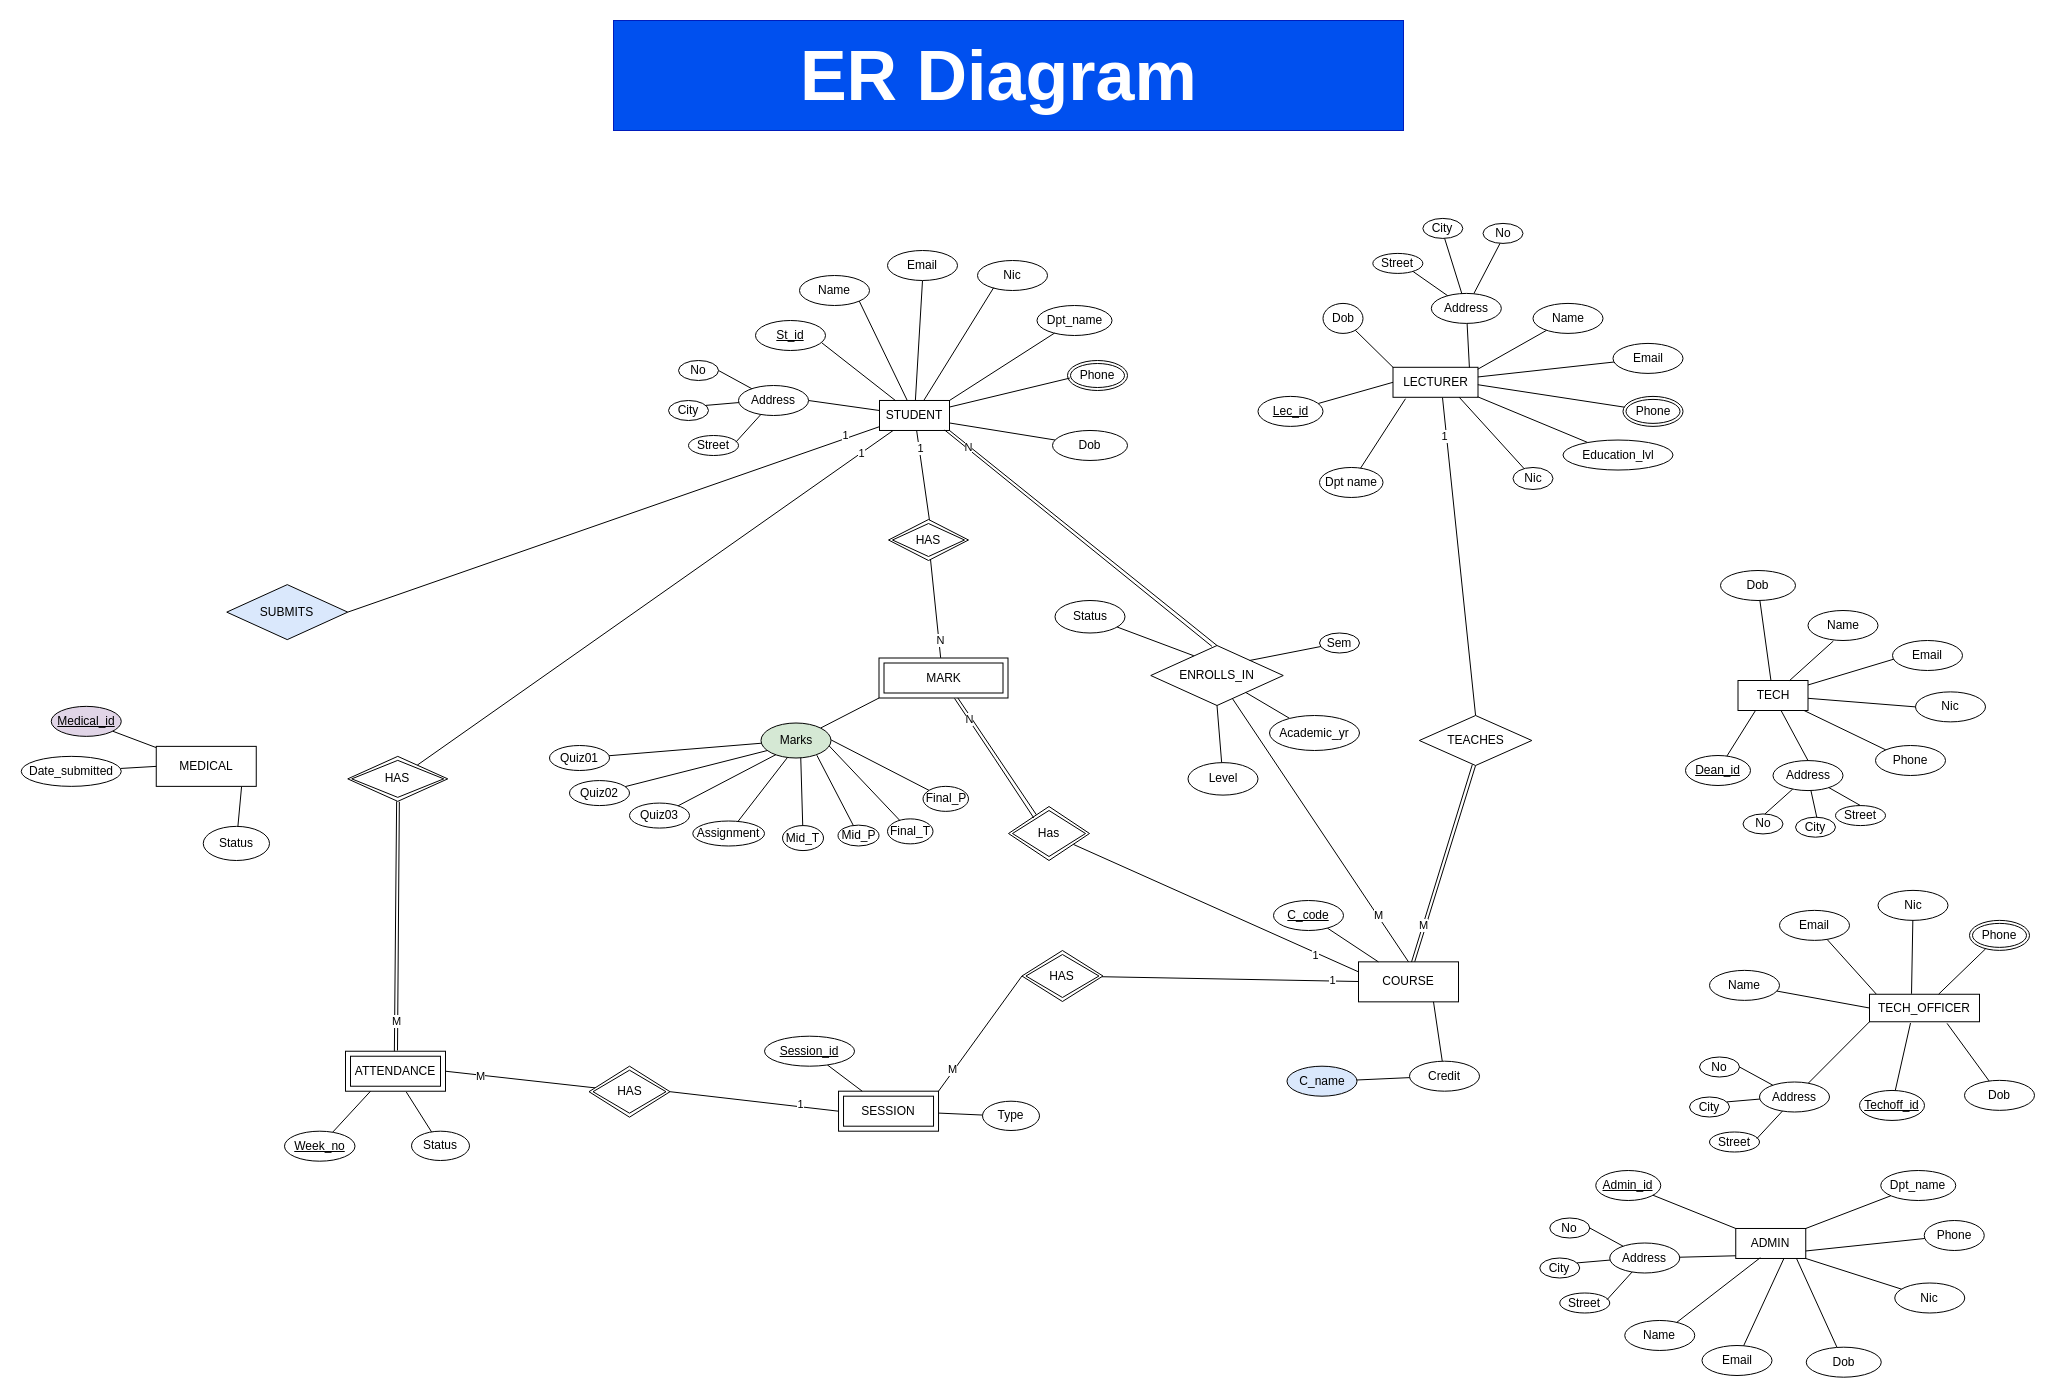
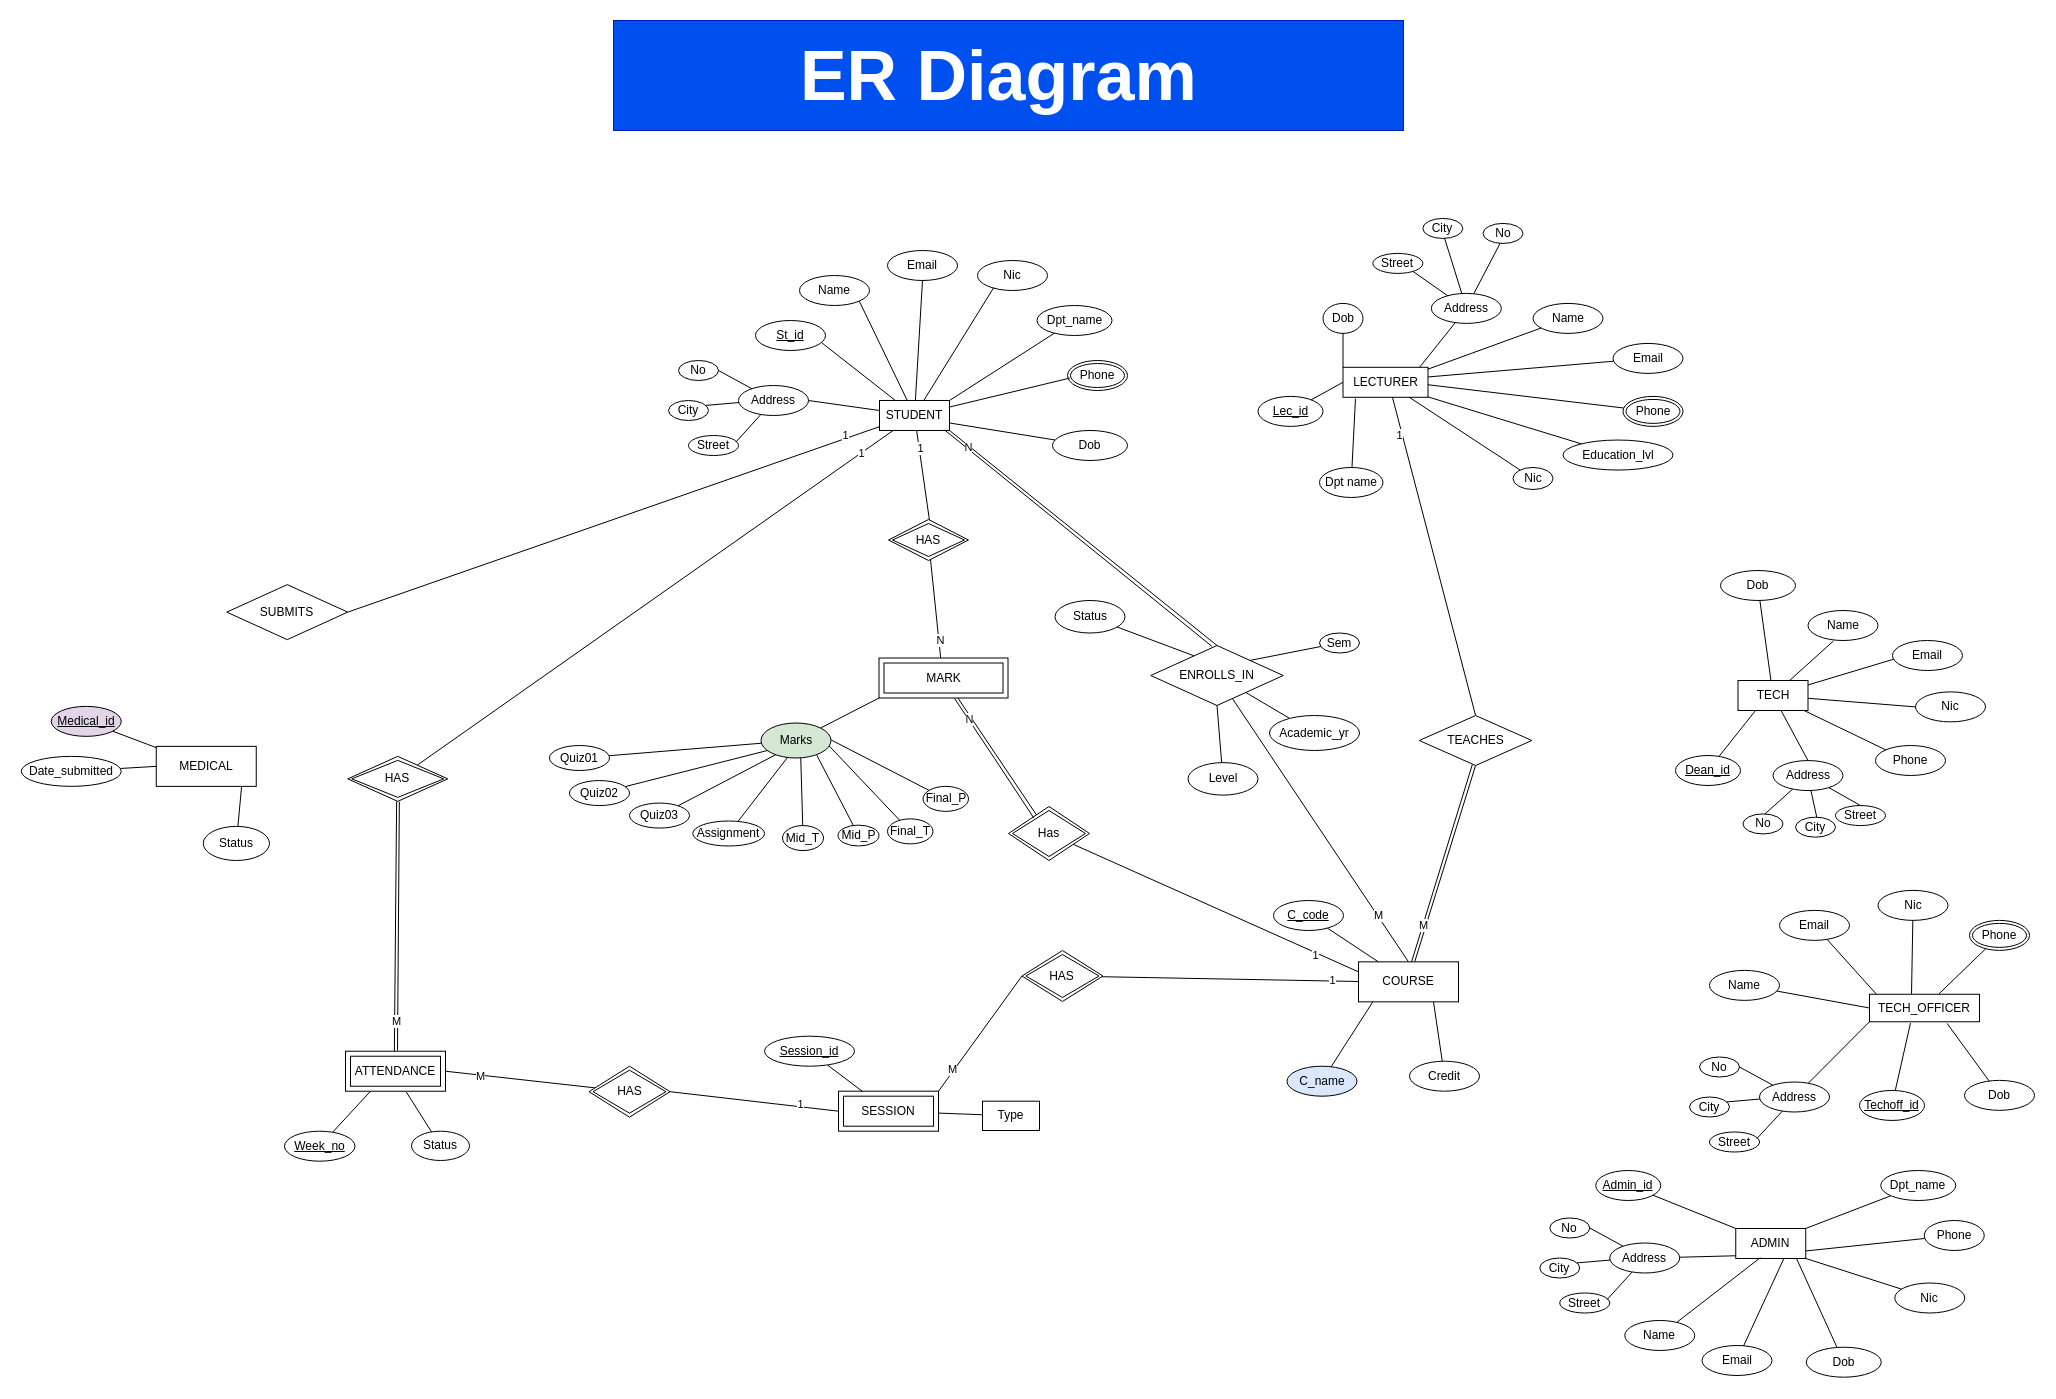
node "LECTURER": moved (1436, 382) -> (1386, 382)
node "SUBMITS": fillcolor #dae8fc -> #ffffff
node "Dean_id": moved (1718, 771) -> (1708, 771)
edge "Credit" -- "C_name": now "COURSE" -- "C_name"
node "Type": shape ellipse -> rectangle
